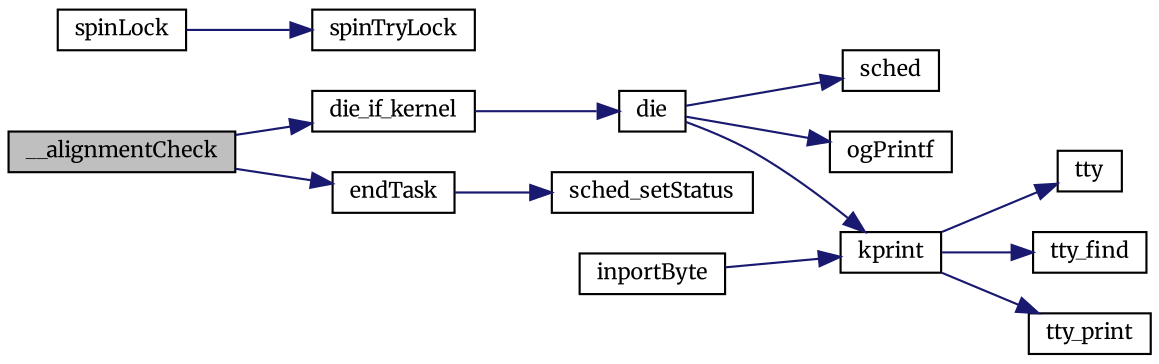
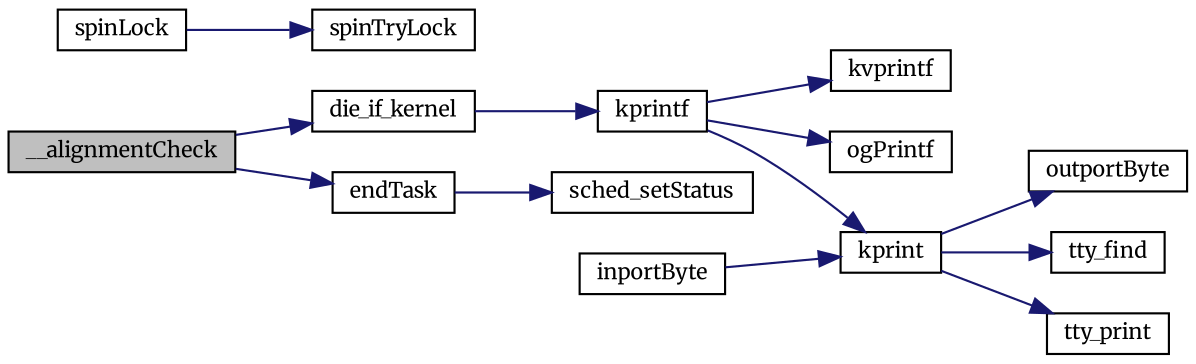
node "sched": label "sched" -> "kvprintf"
node "die": label "die" -> "kprintf"
node "tty": label "tty" -> "outportByte"
